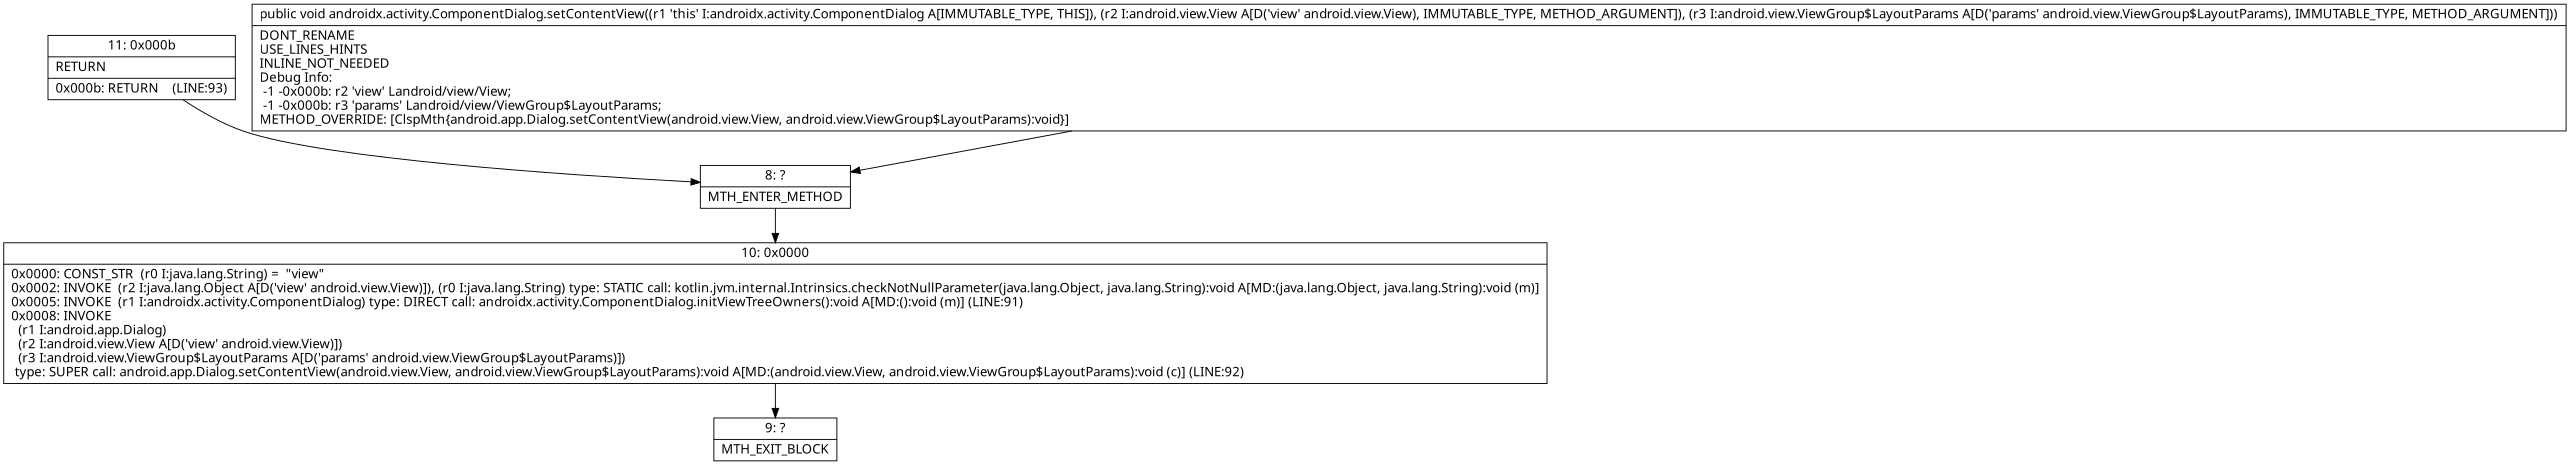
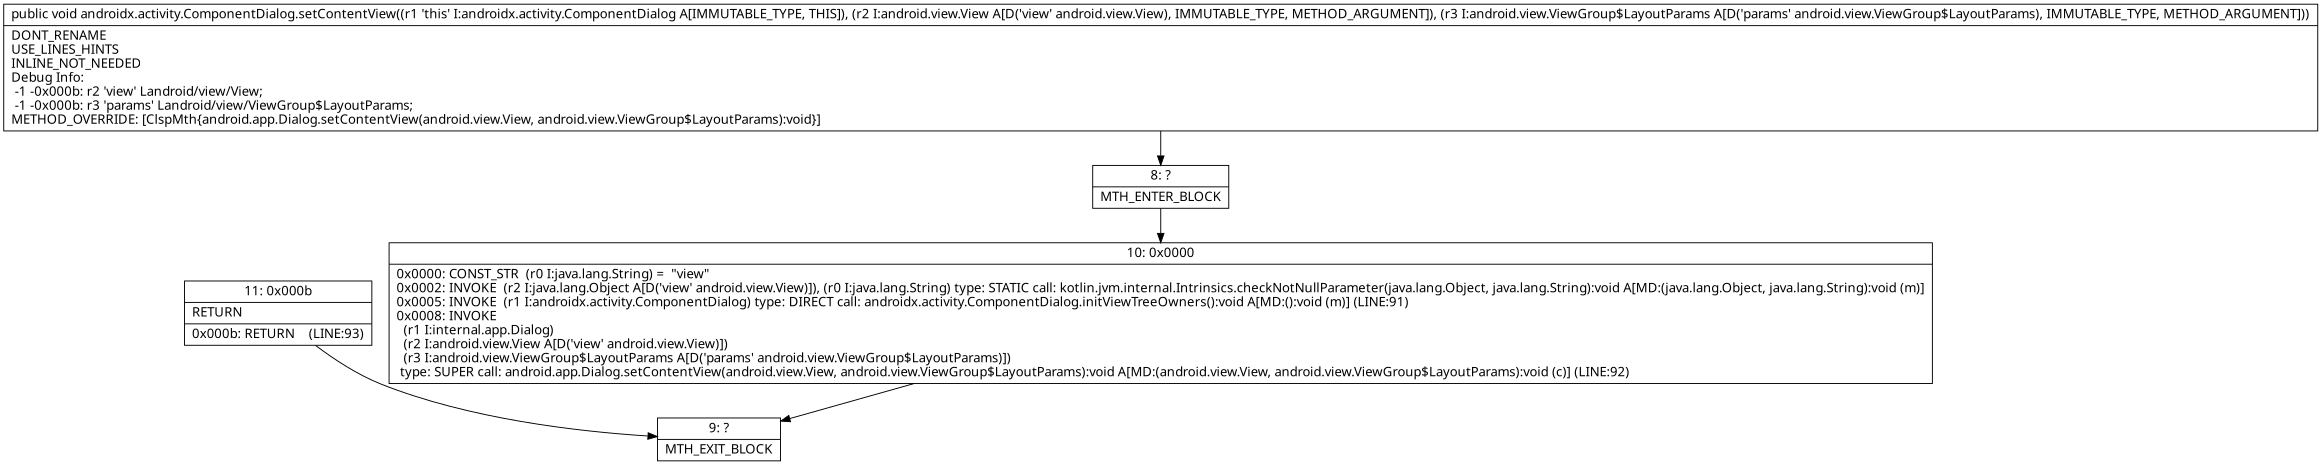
edge "11: 0x000b" -> "8: ?": now "11: 0x000b" -> "9: ?"
node "8: ?": text "MTH_ENTER_METHOD" -> "MTH_ENTER_BLOCK"
node "10: 0x0000": text "(r1 I:android.app.Dialog)" -> "(r1 I:internal.app.Dialog)"
